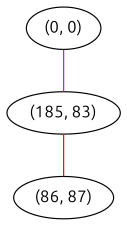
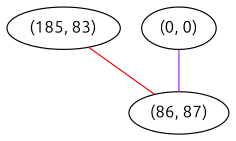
edge "(0, 0)" -- "(185, 83)": now "(0, 0)" -- "(86, 87)"
